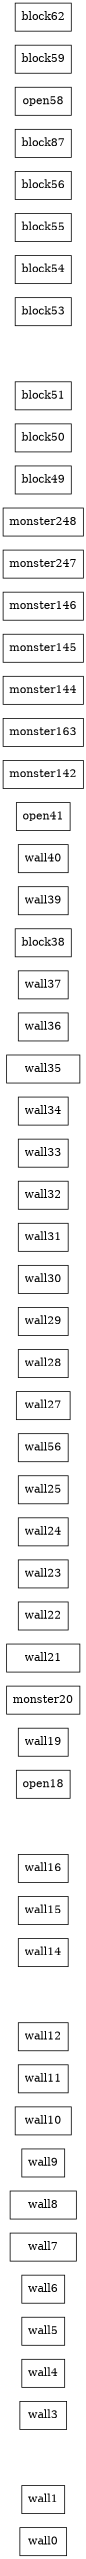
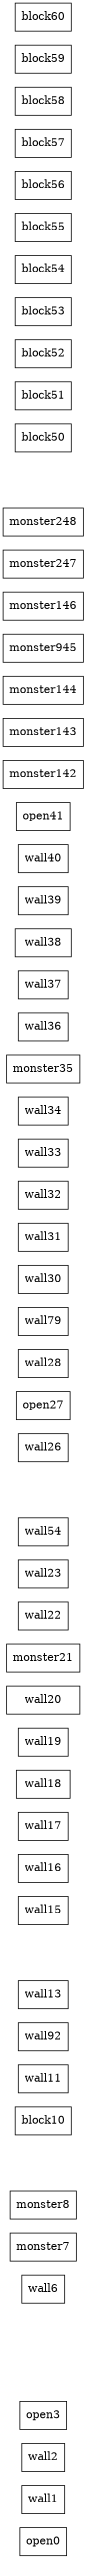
node "block62": label "block62" -> "block60"
node "open58": label "open58" -> "block58"
node "block87": label "block87" -> "block57"
node "block52": added
node "block49": removed
node "monster145": label "monster145" -> "monster945"
node "monster163": label "monster163" -> "monster143"
node "block38": label "block38" -> "wall38"
node "wall35": label "wall35" -> "monster35"
node "wall29": label "wall29" -> "wall79"
node "wall27": label "wall27" -> "open27"
node "wall56": label "wall56" -> "wall26"
node "wall25": removed
node "wall24": label "wall24" -> "wall54"
node "wall21": label "wall21" -> "monster21"
node "monster20": label "monster20" -> "wall20"
node "open18": label "open18" -> "wall18"
node "wall17": added
node "wall14": removed
node "wall13": added
node "wall12": label "wall12" -> "wall92"
node "wall10": label "wall10" -> "block10"
node "wall9": removed
node "wall8": label "wall8" -> "monster8"
node "wall7": label "wall7" -> "monster7"
node "wall5": removed
node "wall4": removed
node "wall3": label "wall3" -> "open3"
node "wall2": added
node "wall0": label "wall0" -> "open0"
